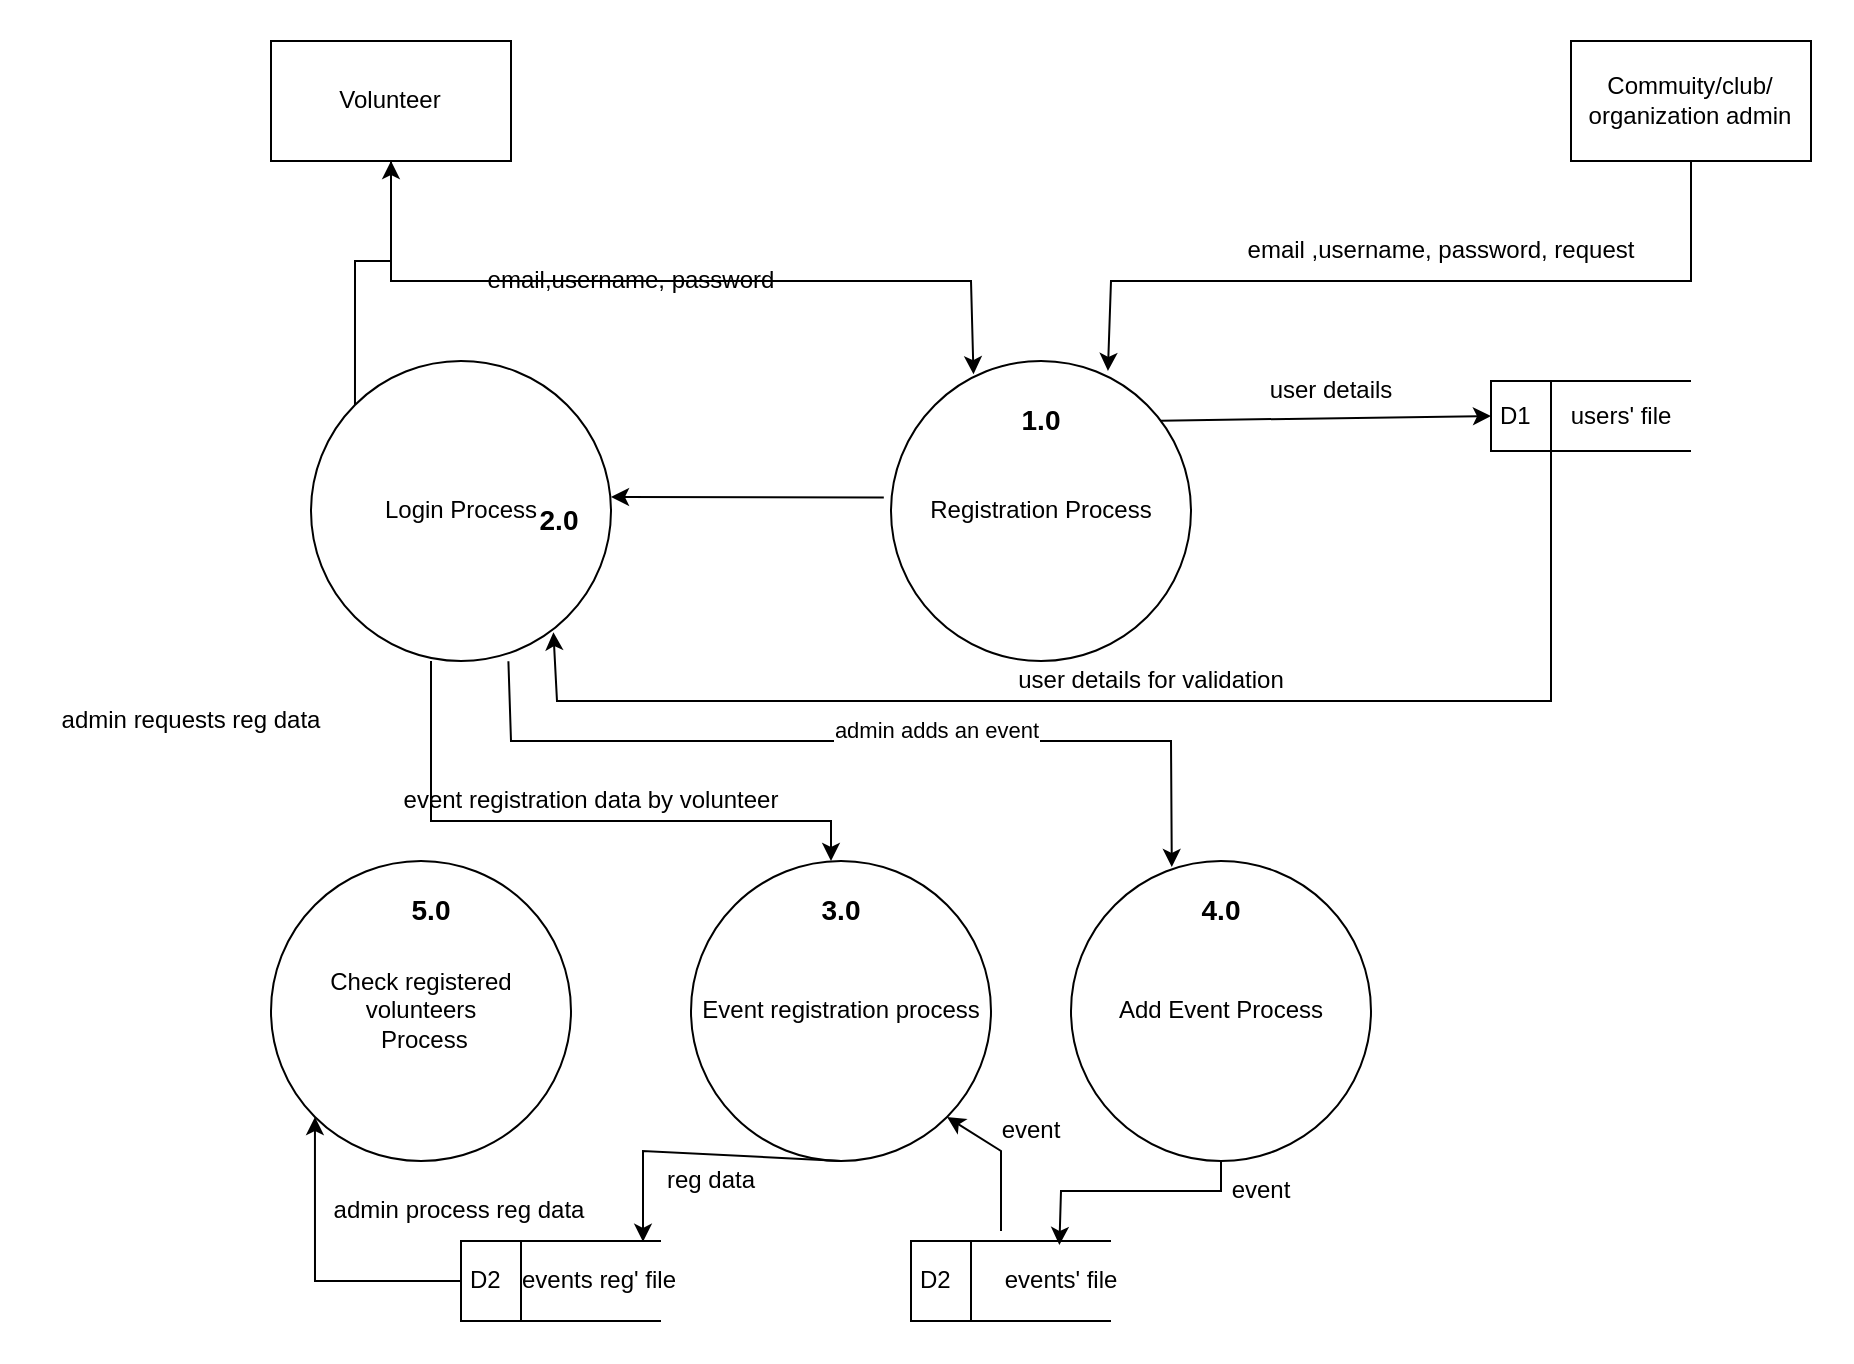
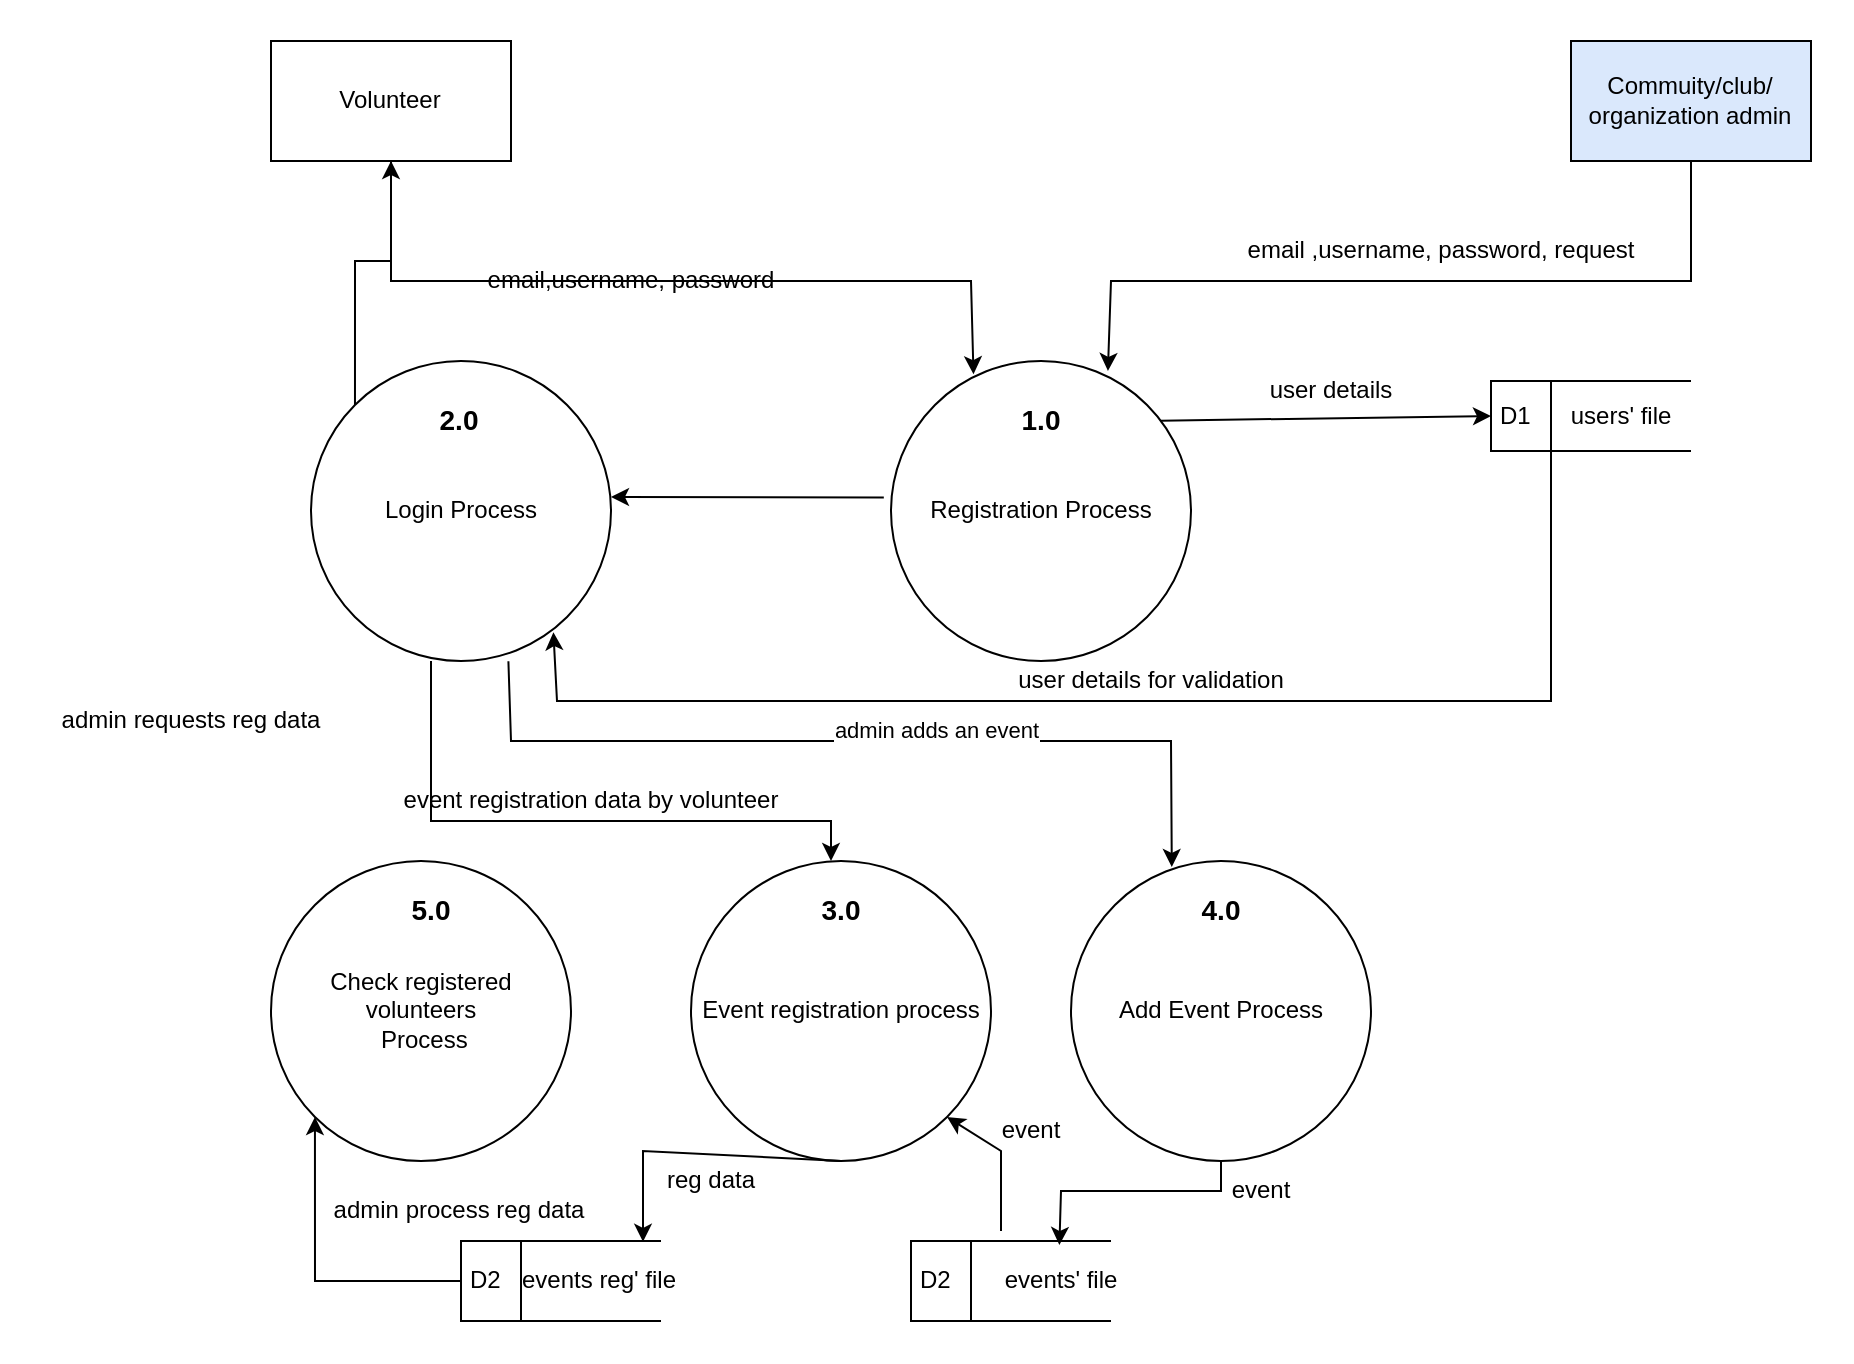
node "Commuity/club/ organization admin": fillcolor #ffffff -> #dae8fc
node "2.0": moved (559, 521) -> (459, 421)
